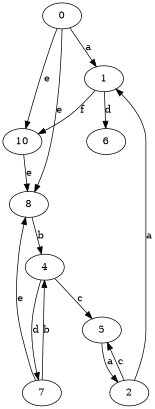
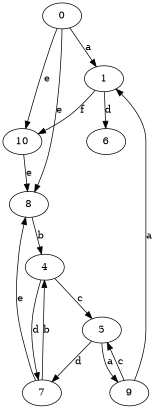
edge "5" -> "7": added, label "d"
node "2": label "2" -> "9"
